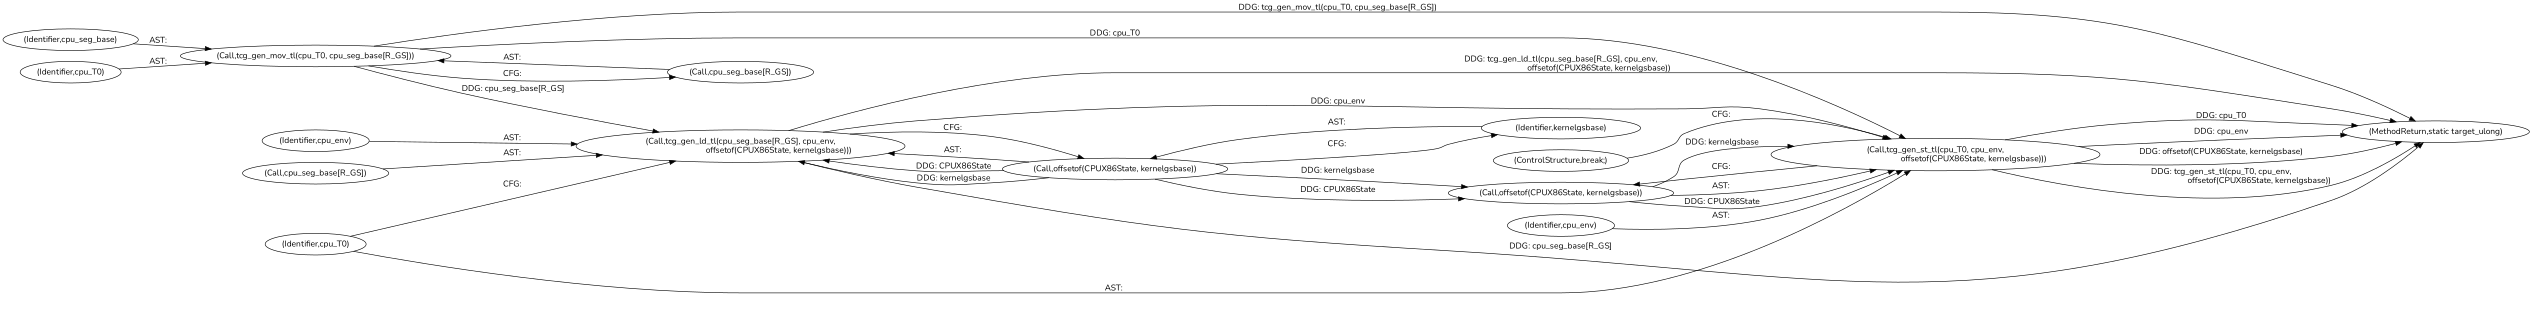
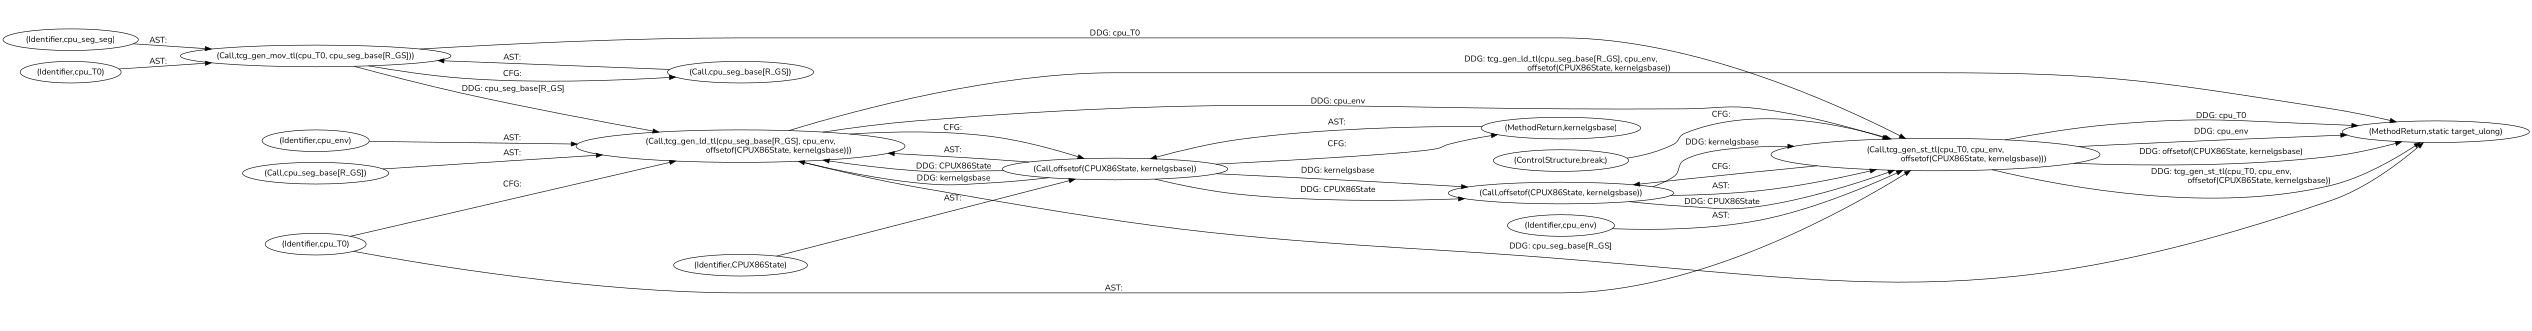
edge "(Call,tcg_gen_mov_tl(cpu_T0, cpu_seg_base[R_GS]))" -> "(MethodReturn,static target_ulong)": removed, label "DDG: tcg_gen_mov_tl(cpu_T0, cpu_seg_base[R_GS])"
node "(Identifier,cpu_seg_base)": label "(Identifier,cpu_seg_base)" -> "(Identifier,cpu_seg_seg)"
node "(Identifier,kernelgsbase)": label "(Identifier,kernelgsbase)" -> "(MethodReturn,kernelgsbase)"
node "(Identifier,CPUX86State)": added
